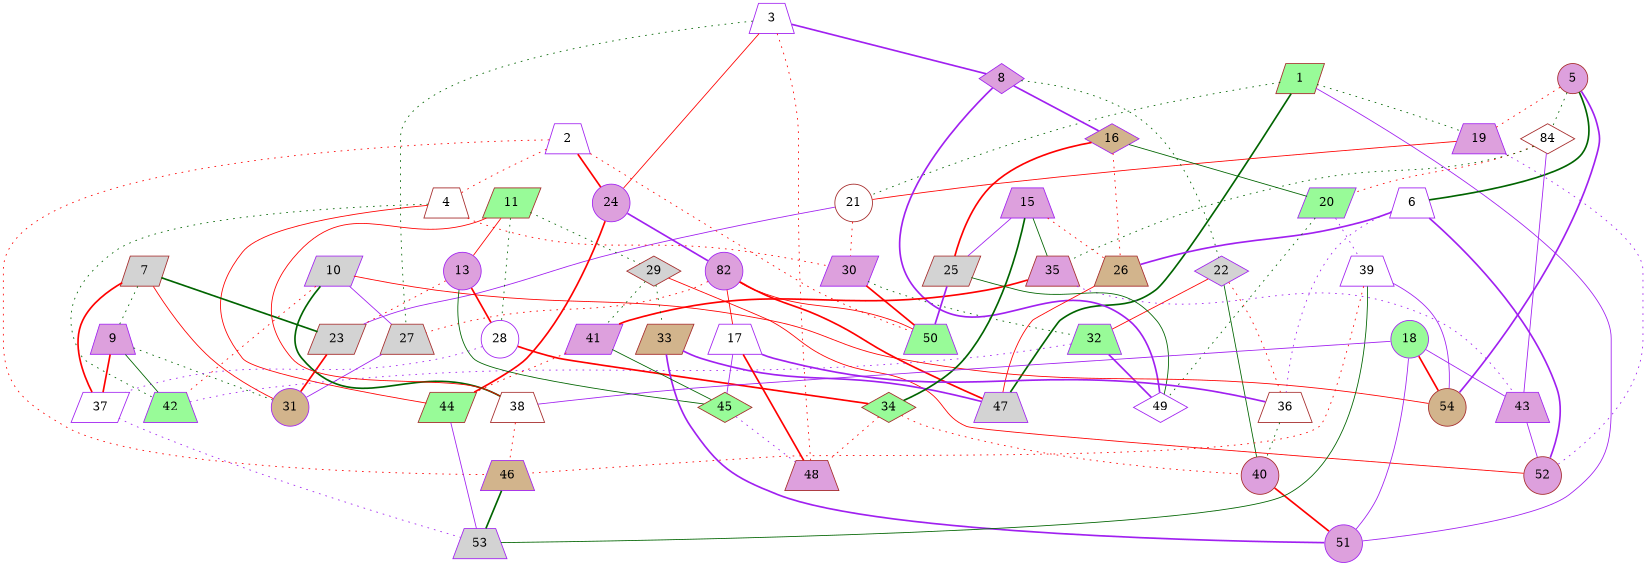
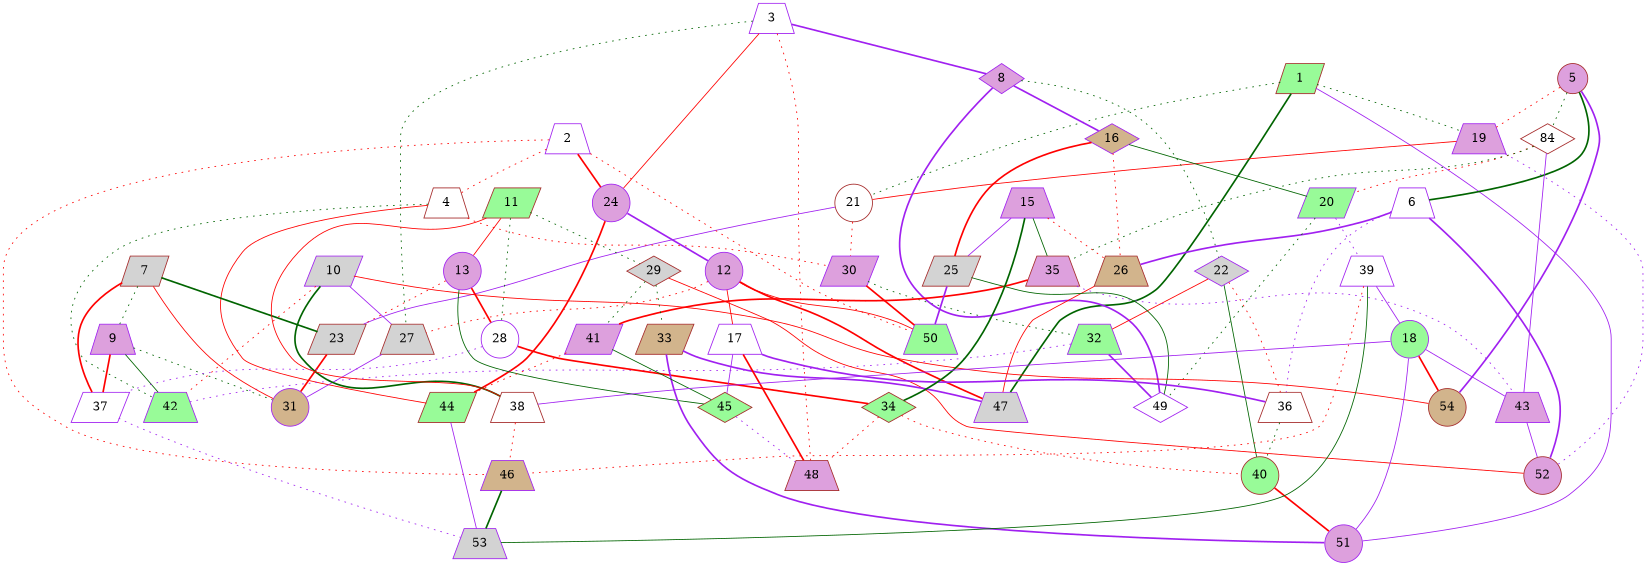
node "82": label "82" -> "12"
edge "39" -- "54": now "39" -- "18"
node "40": fillcolor plum -> palegreen
